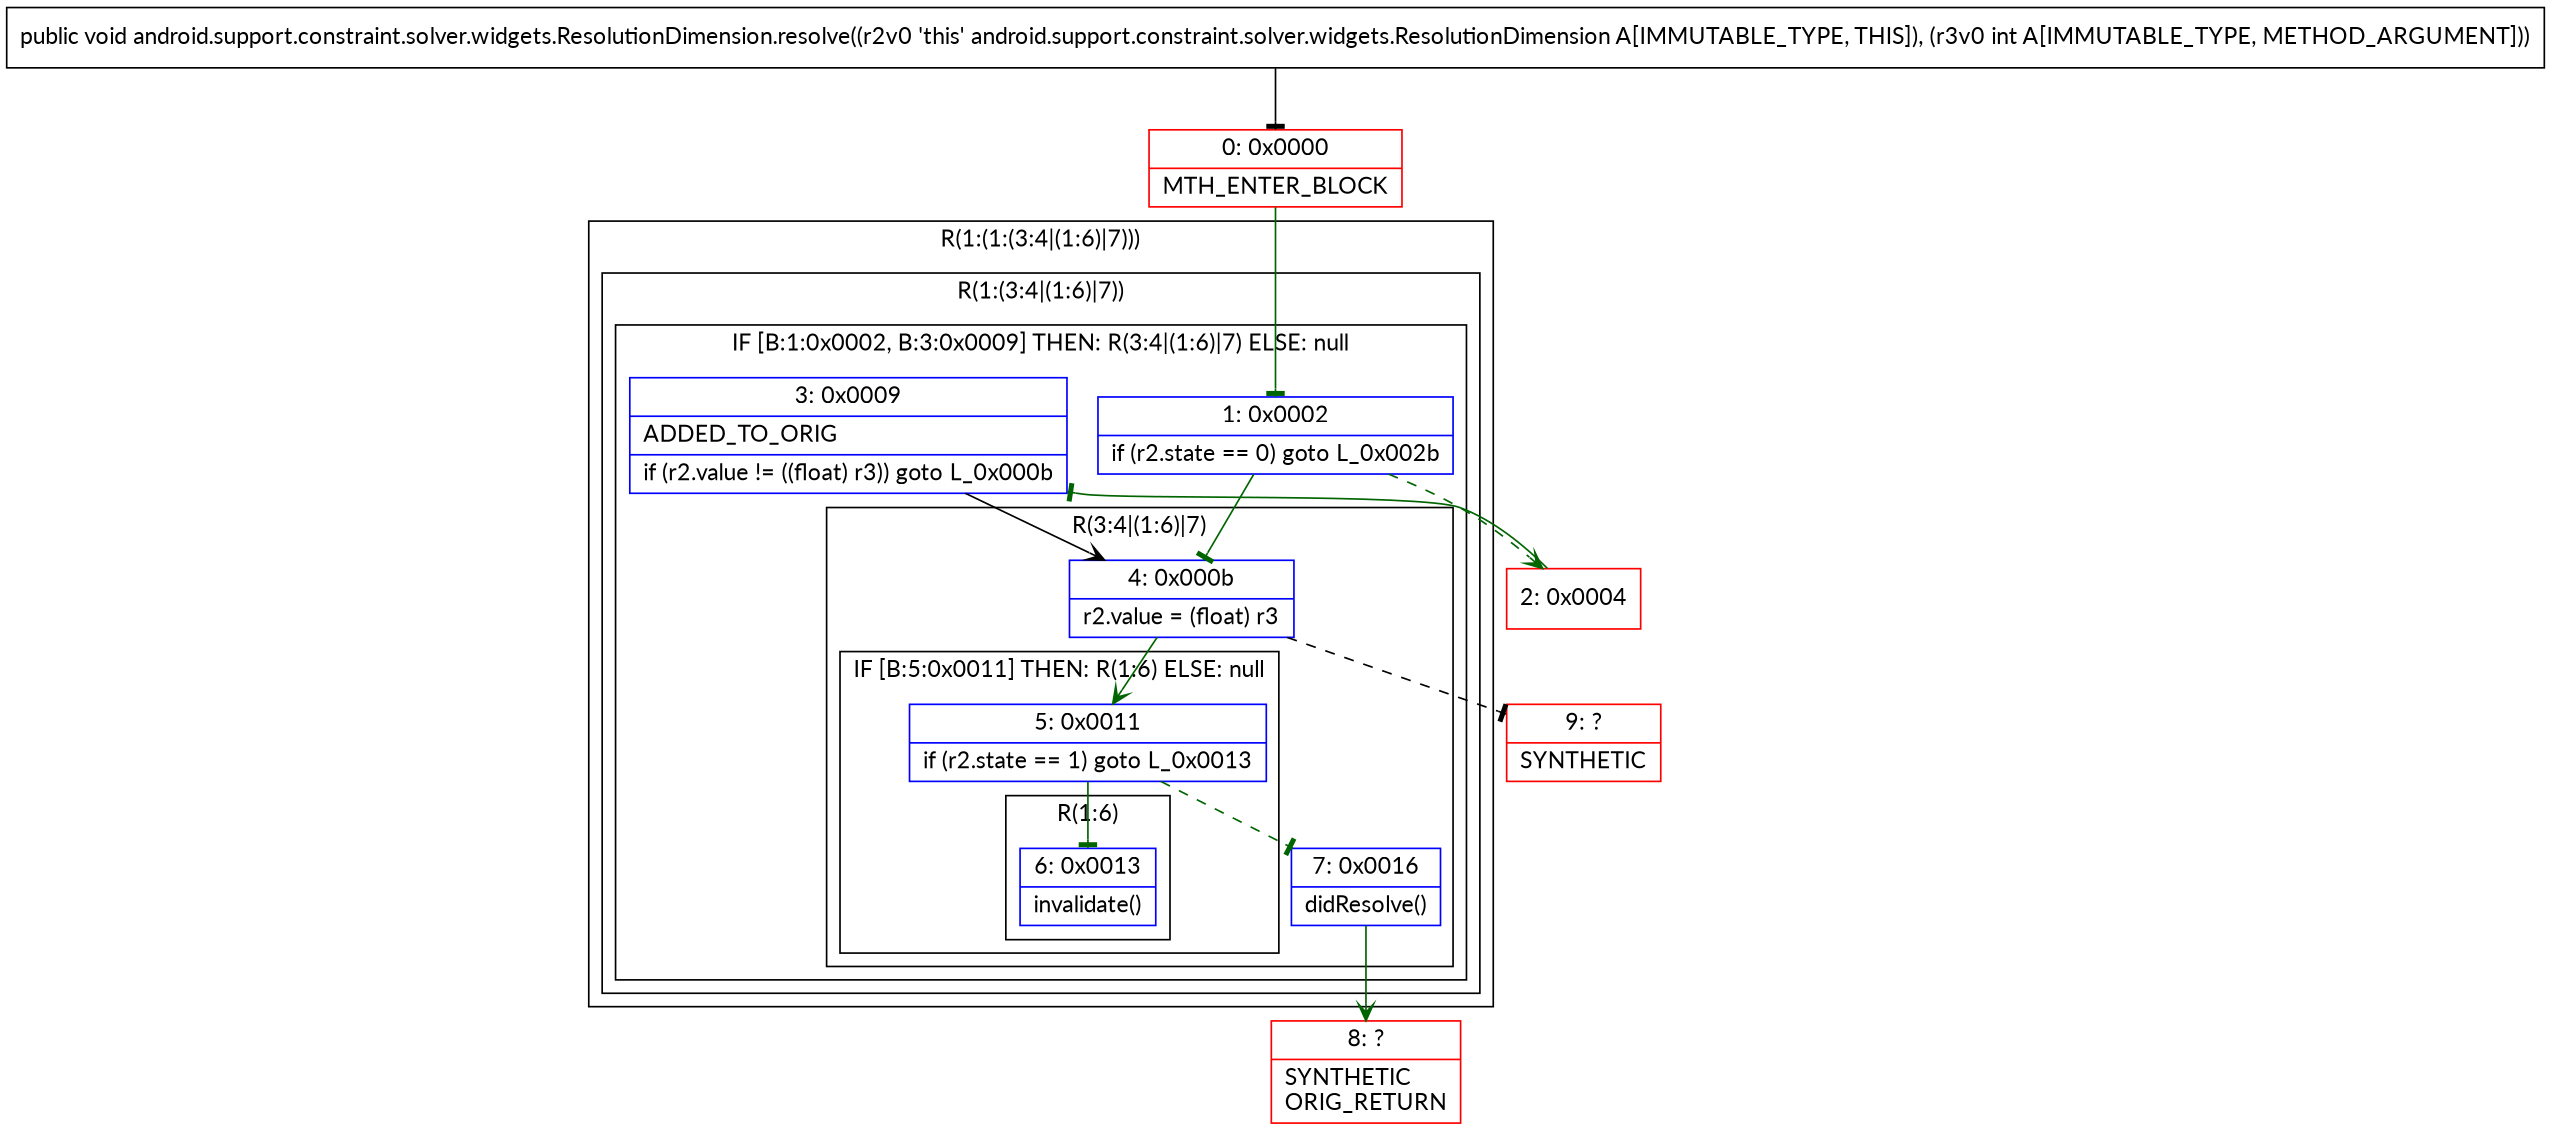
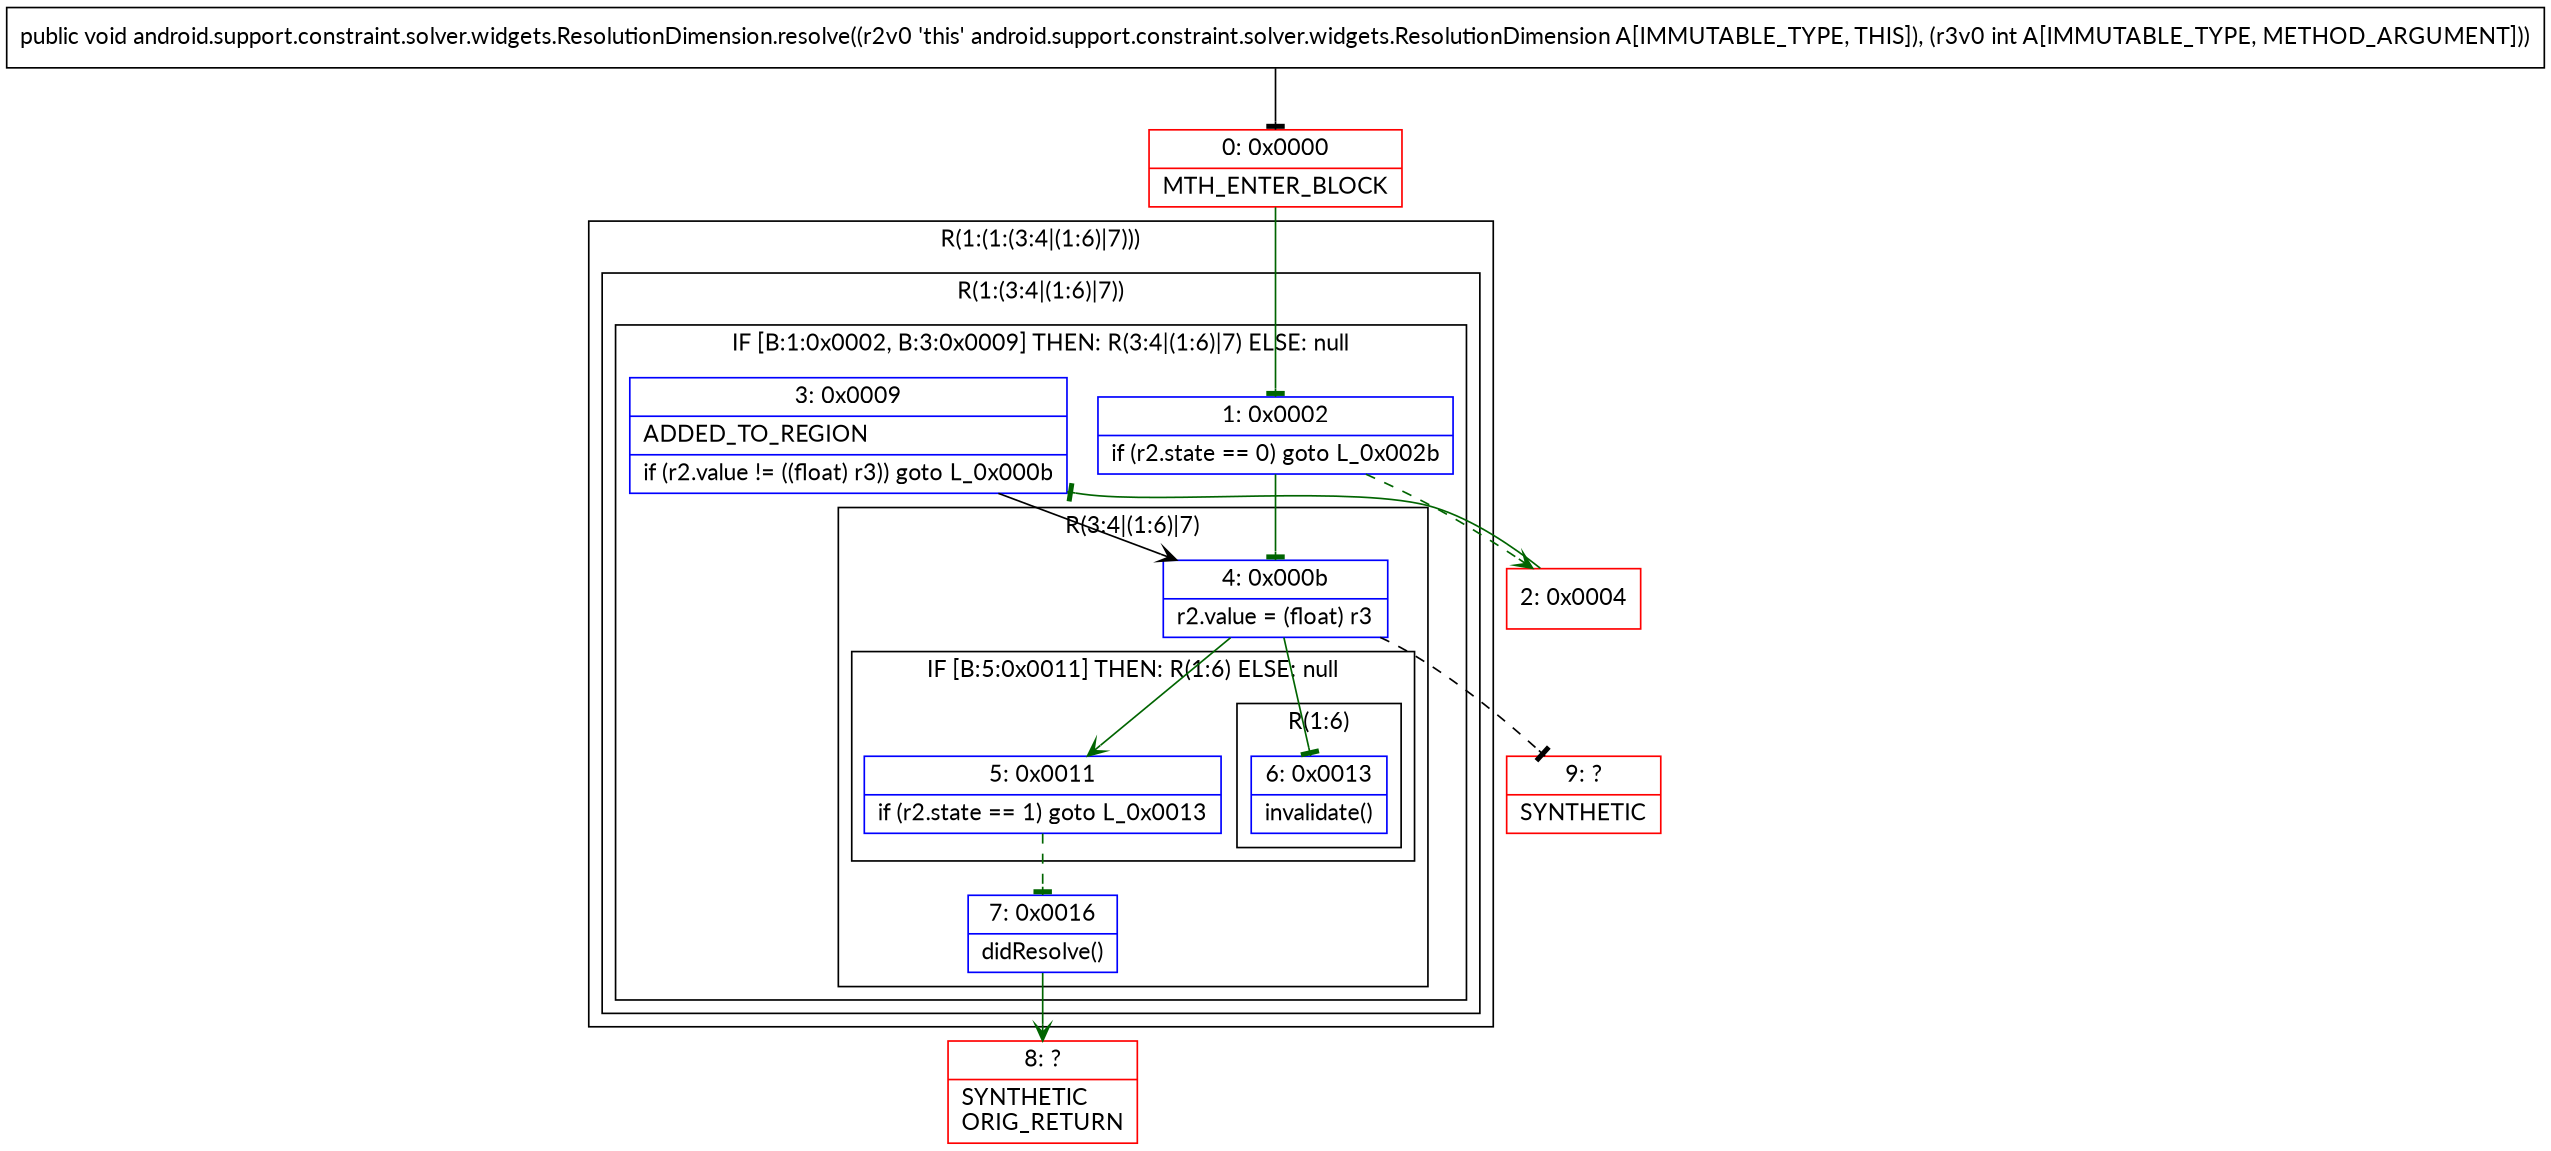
node "3: 0x0009": text "ADDED_TO_ORIG" -> "ADDED_TO_REGION"
edge "5: 0x0011" -> "6: 0x0013": now "4: 0x000b" -> "6: 0x0013"
